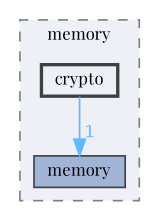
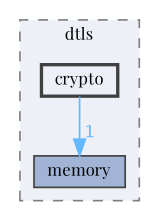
cluster "memory": label "memory" -> "dtls"
